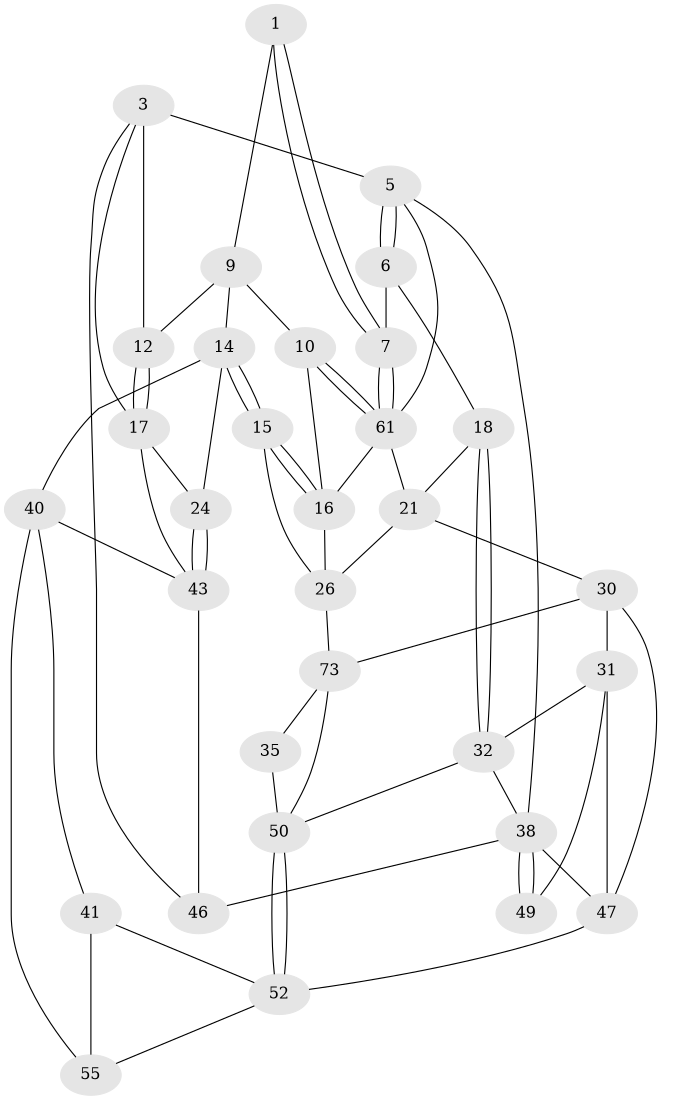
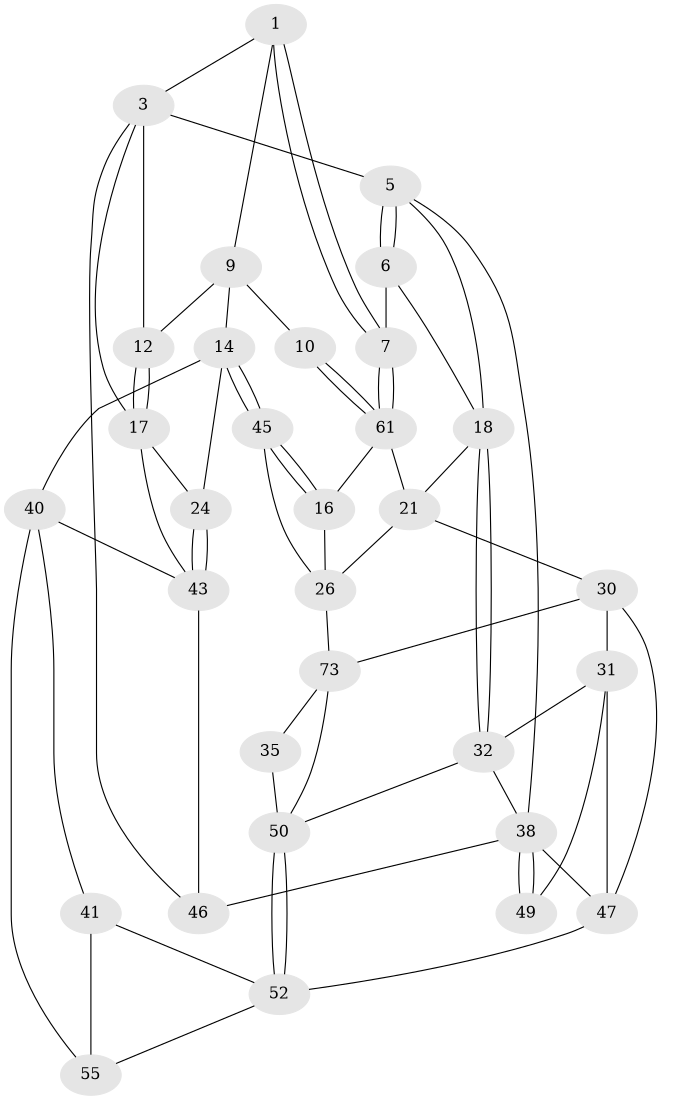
edge "1" -- "3": added
edge "5" -- "61": now "5" -- "18"
node "15": label "15" -> "45"
edge "10" -- "16": removed
